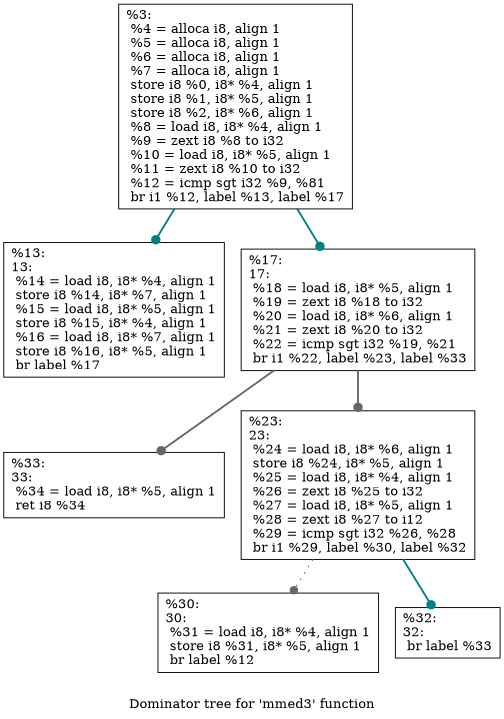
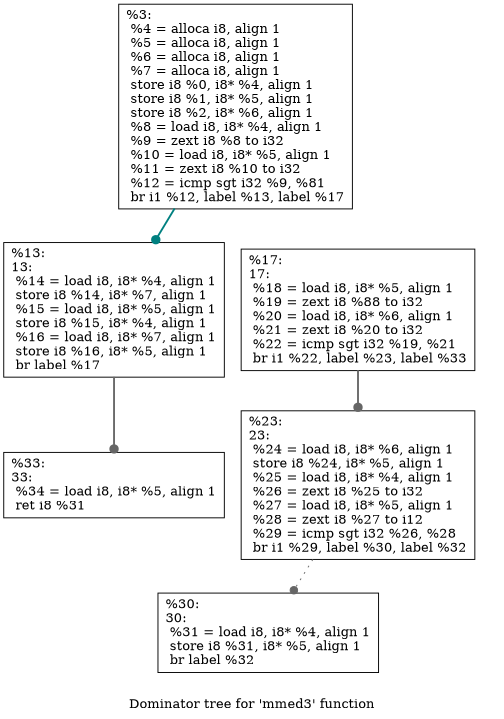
edge "%3:" -> "%17:": removed
node "%17:": text "%19 = zext i8 %18 to i32" -> "%19 = zext i8 %88 to i32"
edge "%17:" -> "%33:": now "%13:" -> "%33:"
node "%33:": text "ret i8 %34" -> "ret i8 %31"
node "%32:": removed
node "%30:": text "br label %12" -> "br label %32"
